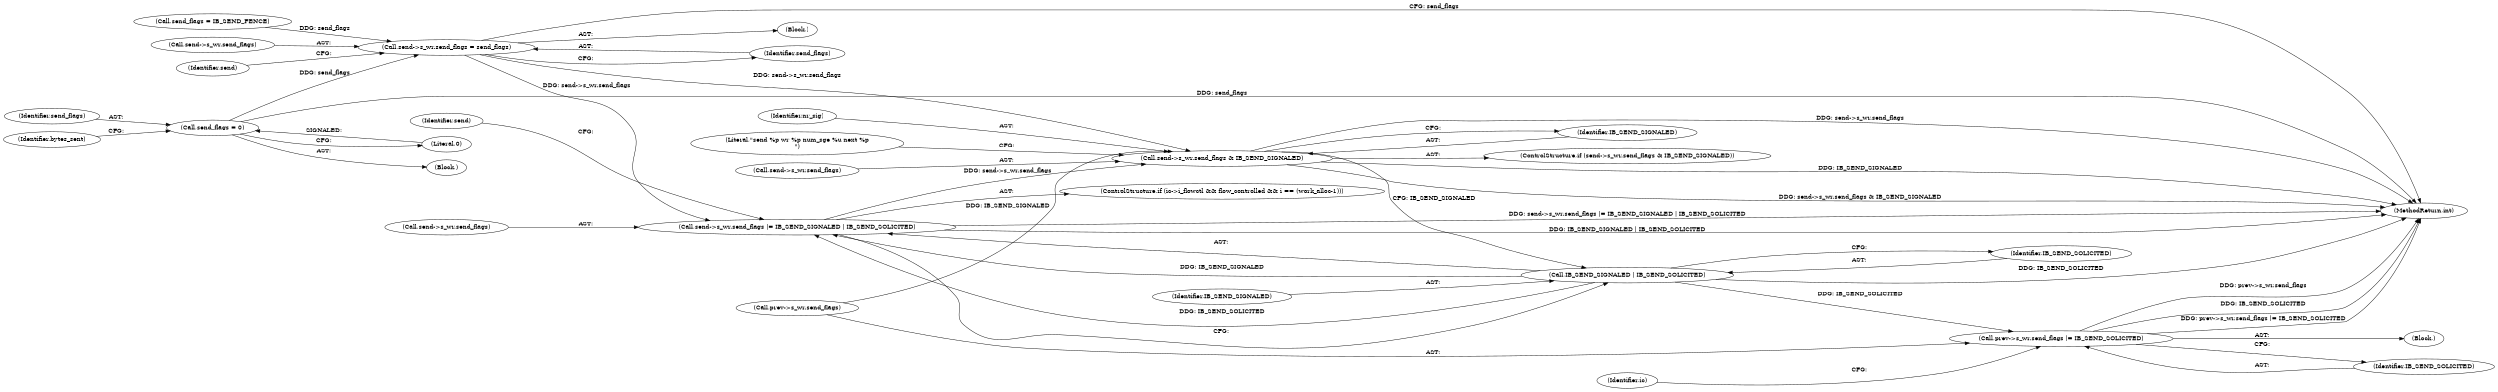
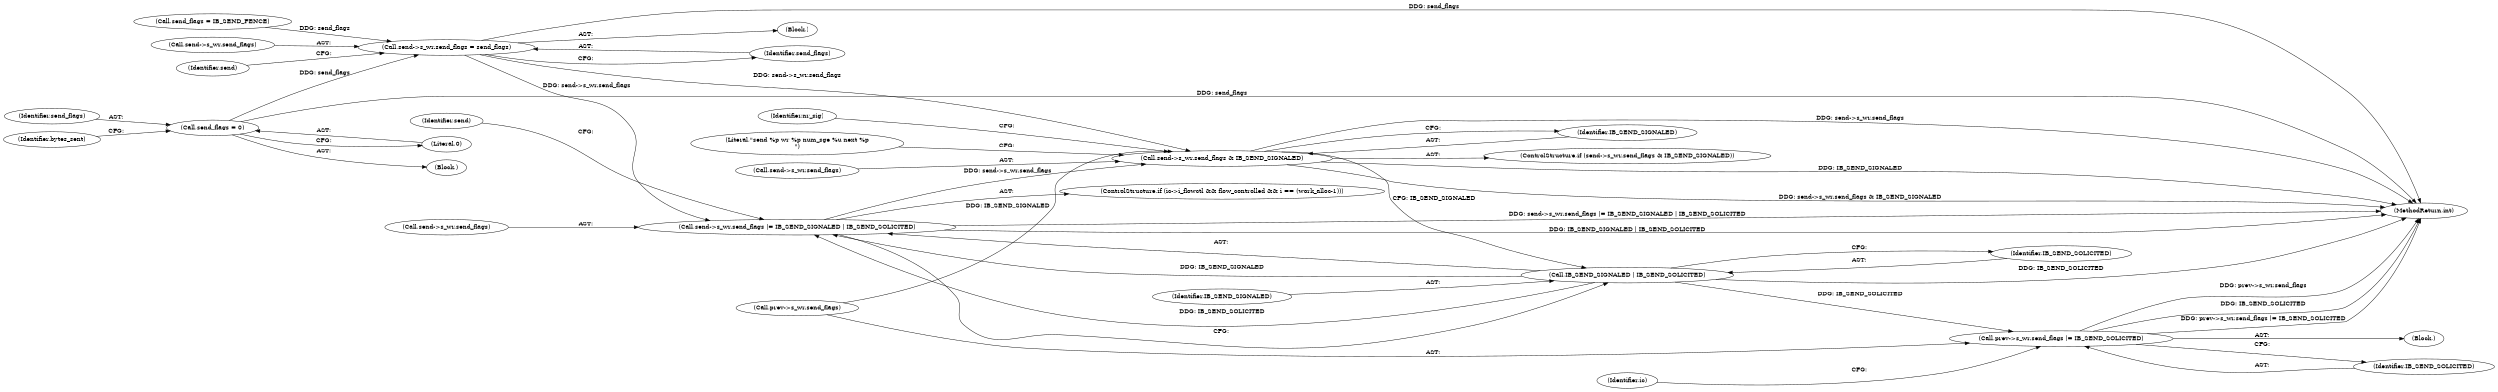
edge "(Call,send->s_wr.send_flags = send_flags)" -> "(MethodReturn,int)": label "CFG: send_flags" -> "DDG: send_flags"
edge "(Identifier,nr_sig)" -> "(Call,send->s_wr.send_flags & IB_SEND_SIGNALED)": label "AST: " -> "CFG: "
edge "(Literal,0)" -> "(Call,send_flags = 0)": label "SIGNALED: " -> "AST: "
